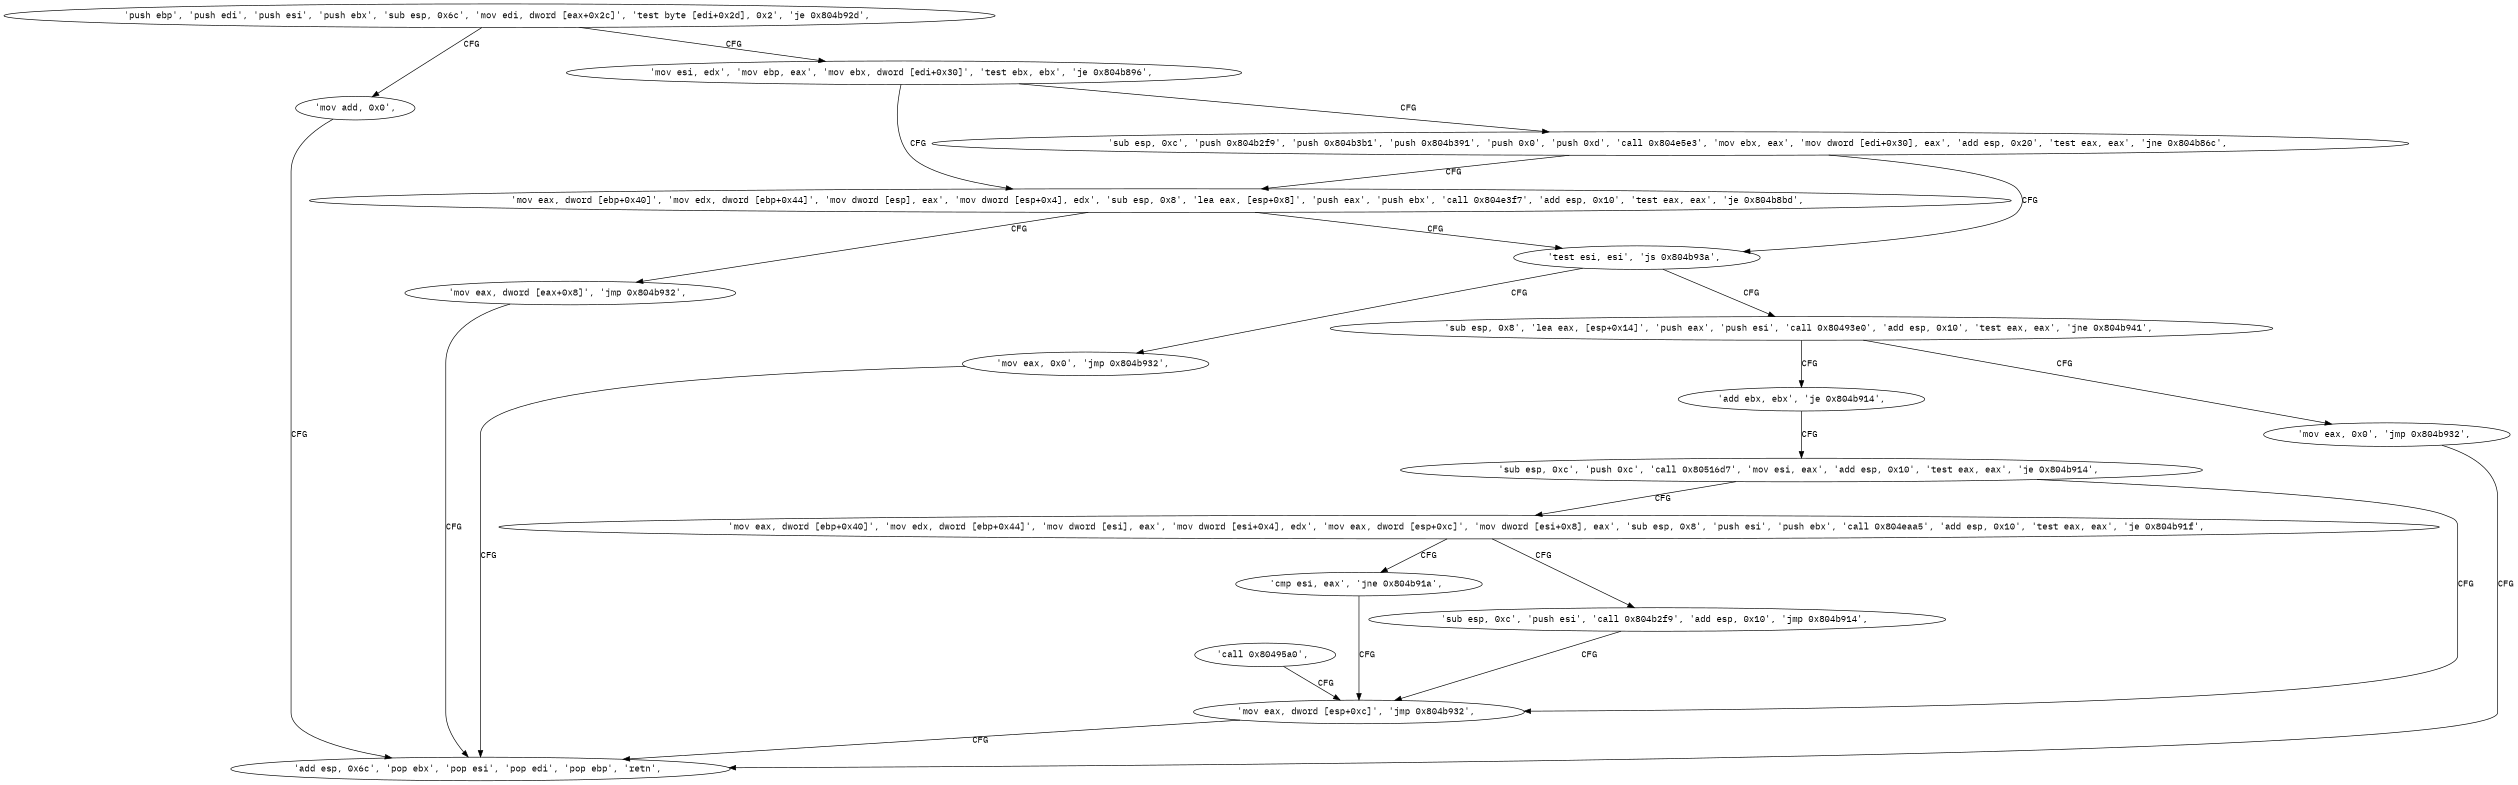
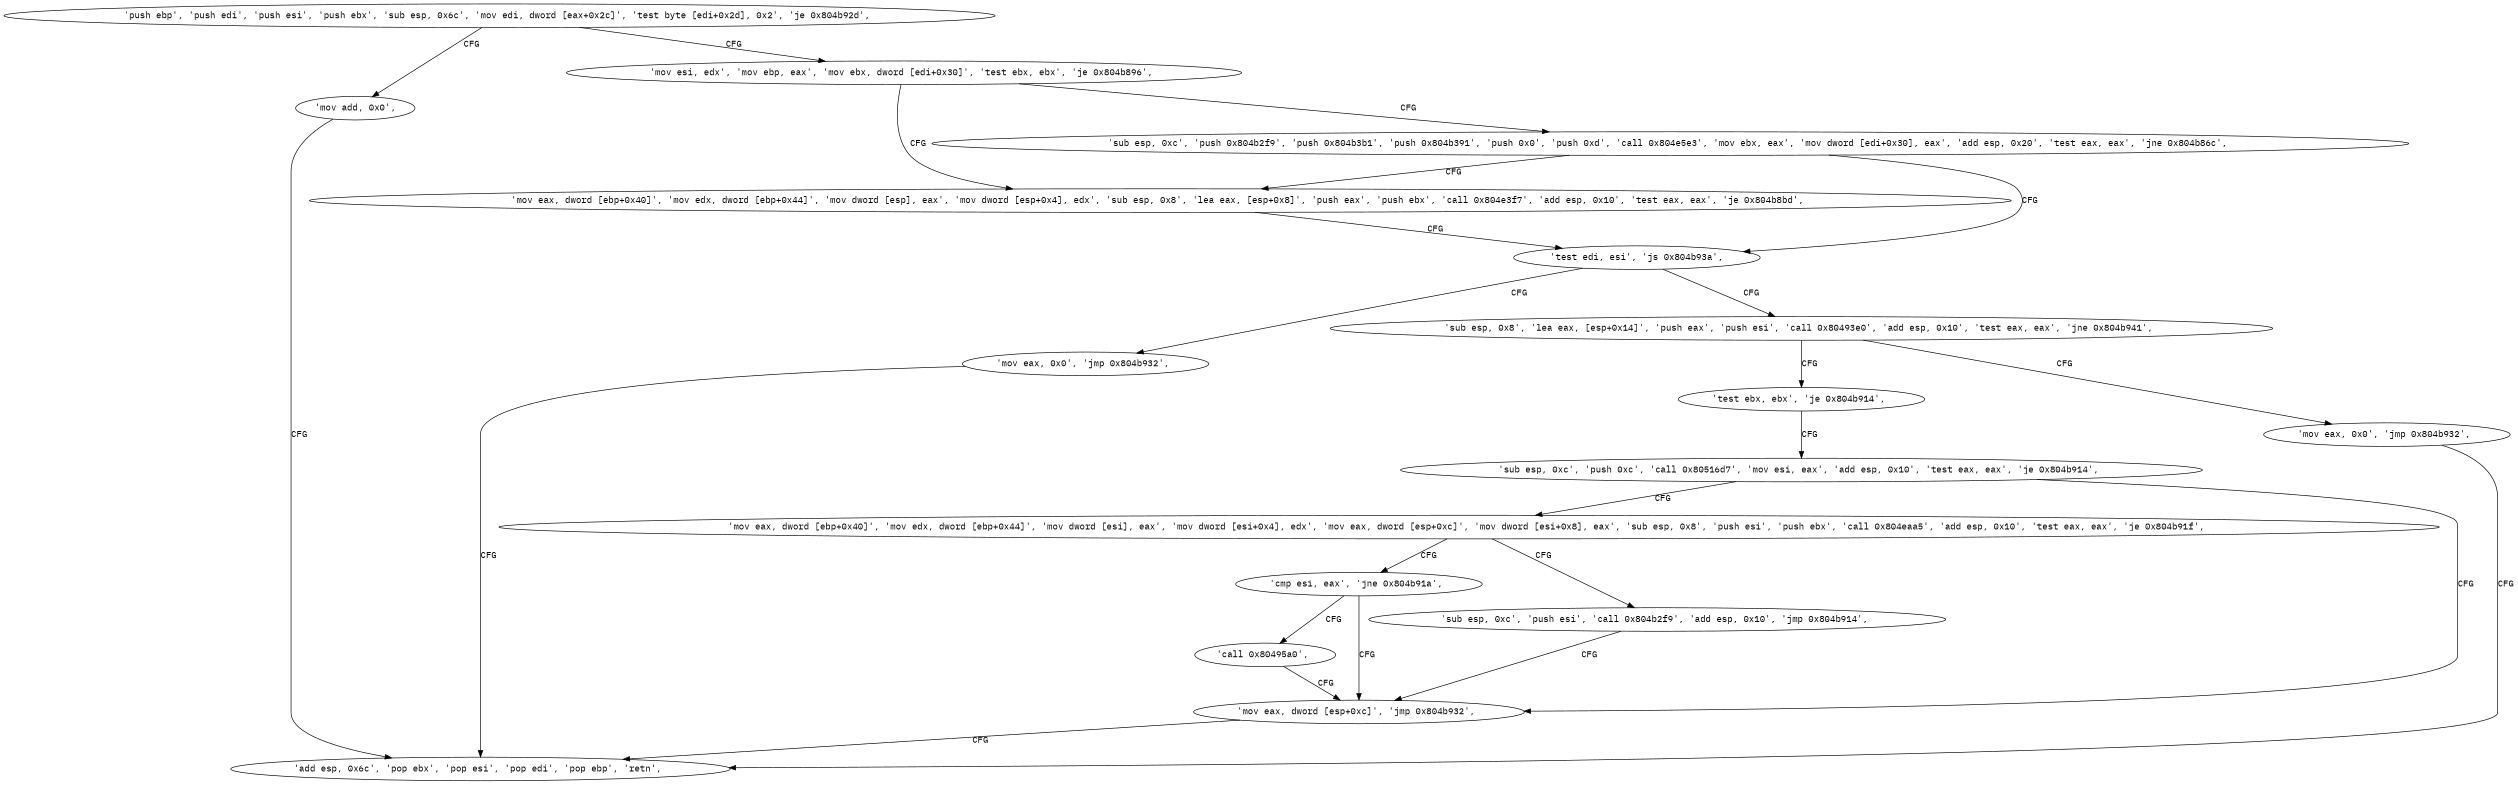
node "'test esi, esi', 'js 0x804b93a',": label "'test esi, esi', 'js 0x804b93a'," -> "'test edi, esi', 'js 0x804b93a',"
node "'mov eax, dword [eax+0x8]', 'jmp 0x804b932',": removed
node "'add ebx, ebx', 'je 0x804b914',": label "'add ebx, ebx', 'je 0x804b914'," -> "'test ebx, ebx', 'je 0x804b914',"
edge "'cmp esi, eax', 'jne 0x804b91a'," -> "'call 0x80495a0',": added, label "CFG"
